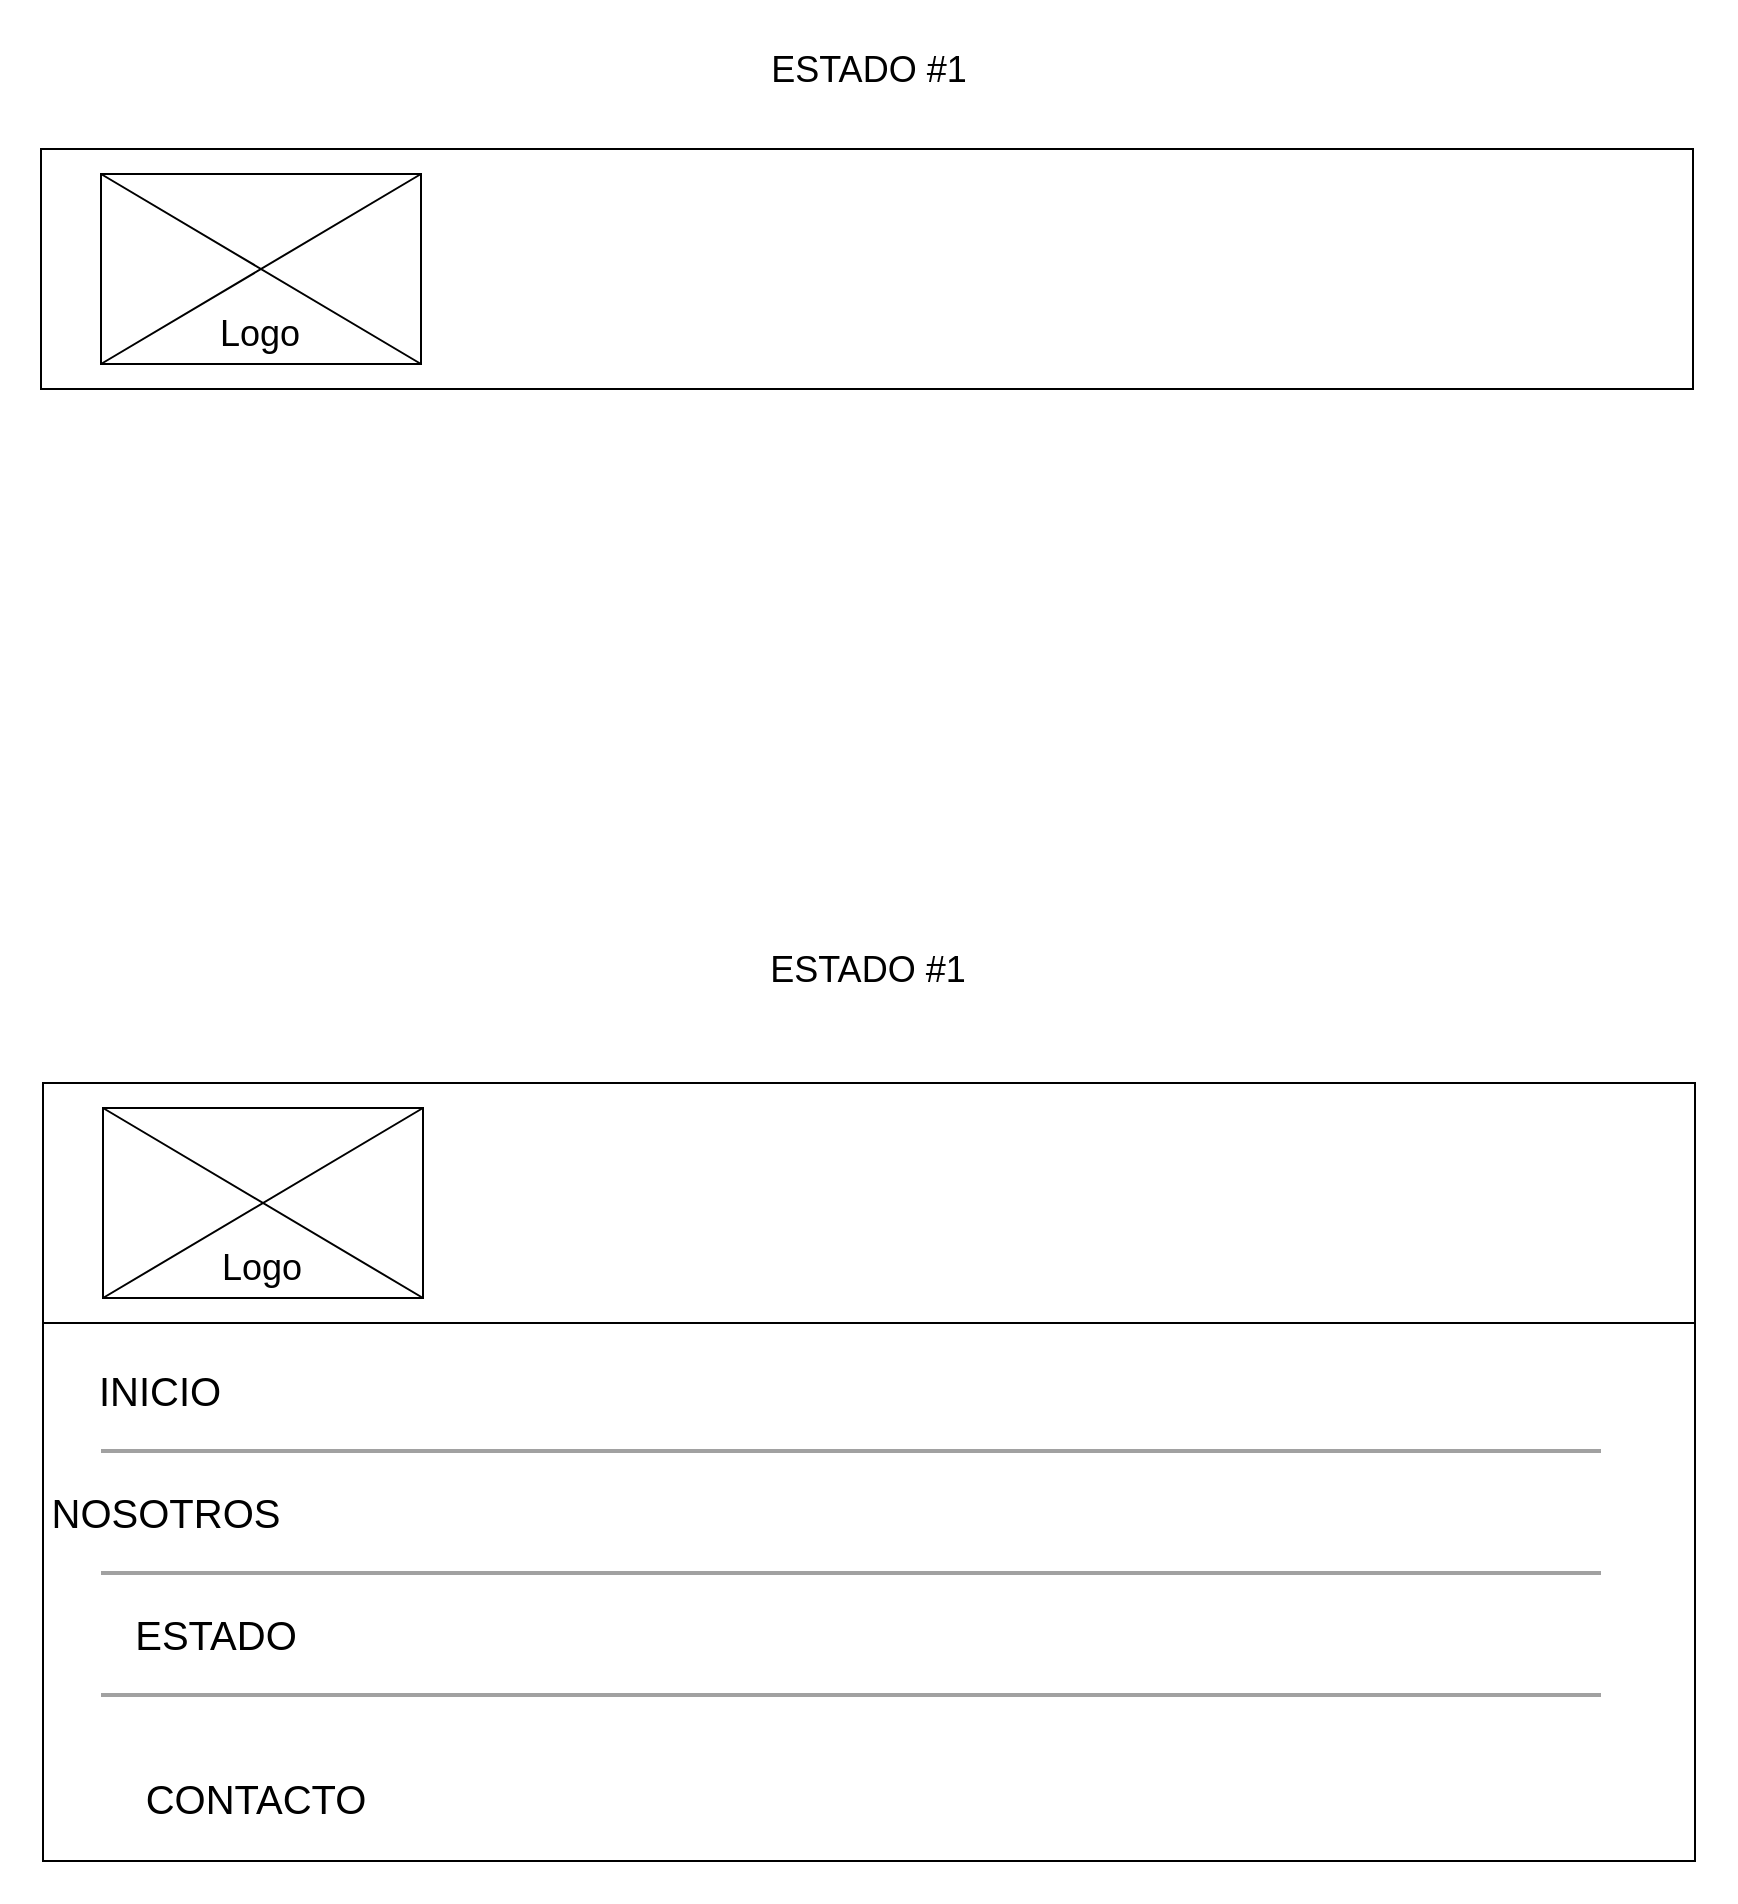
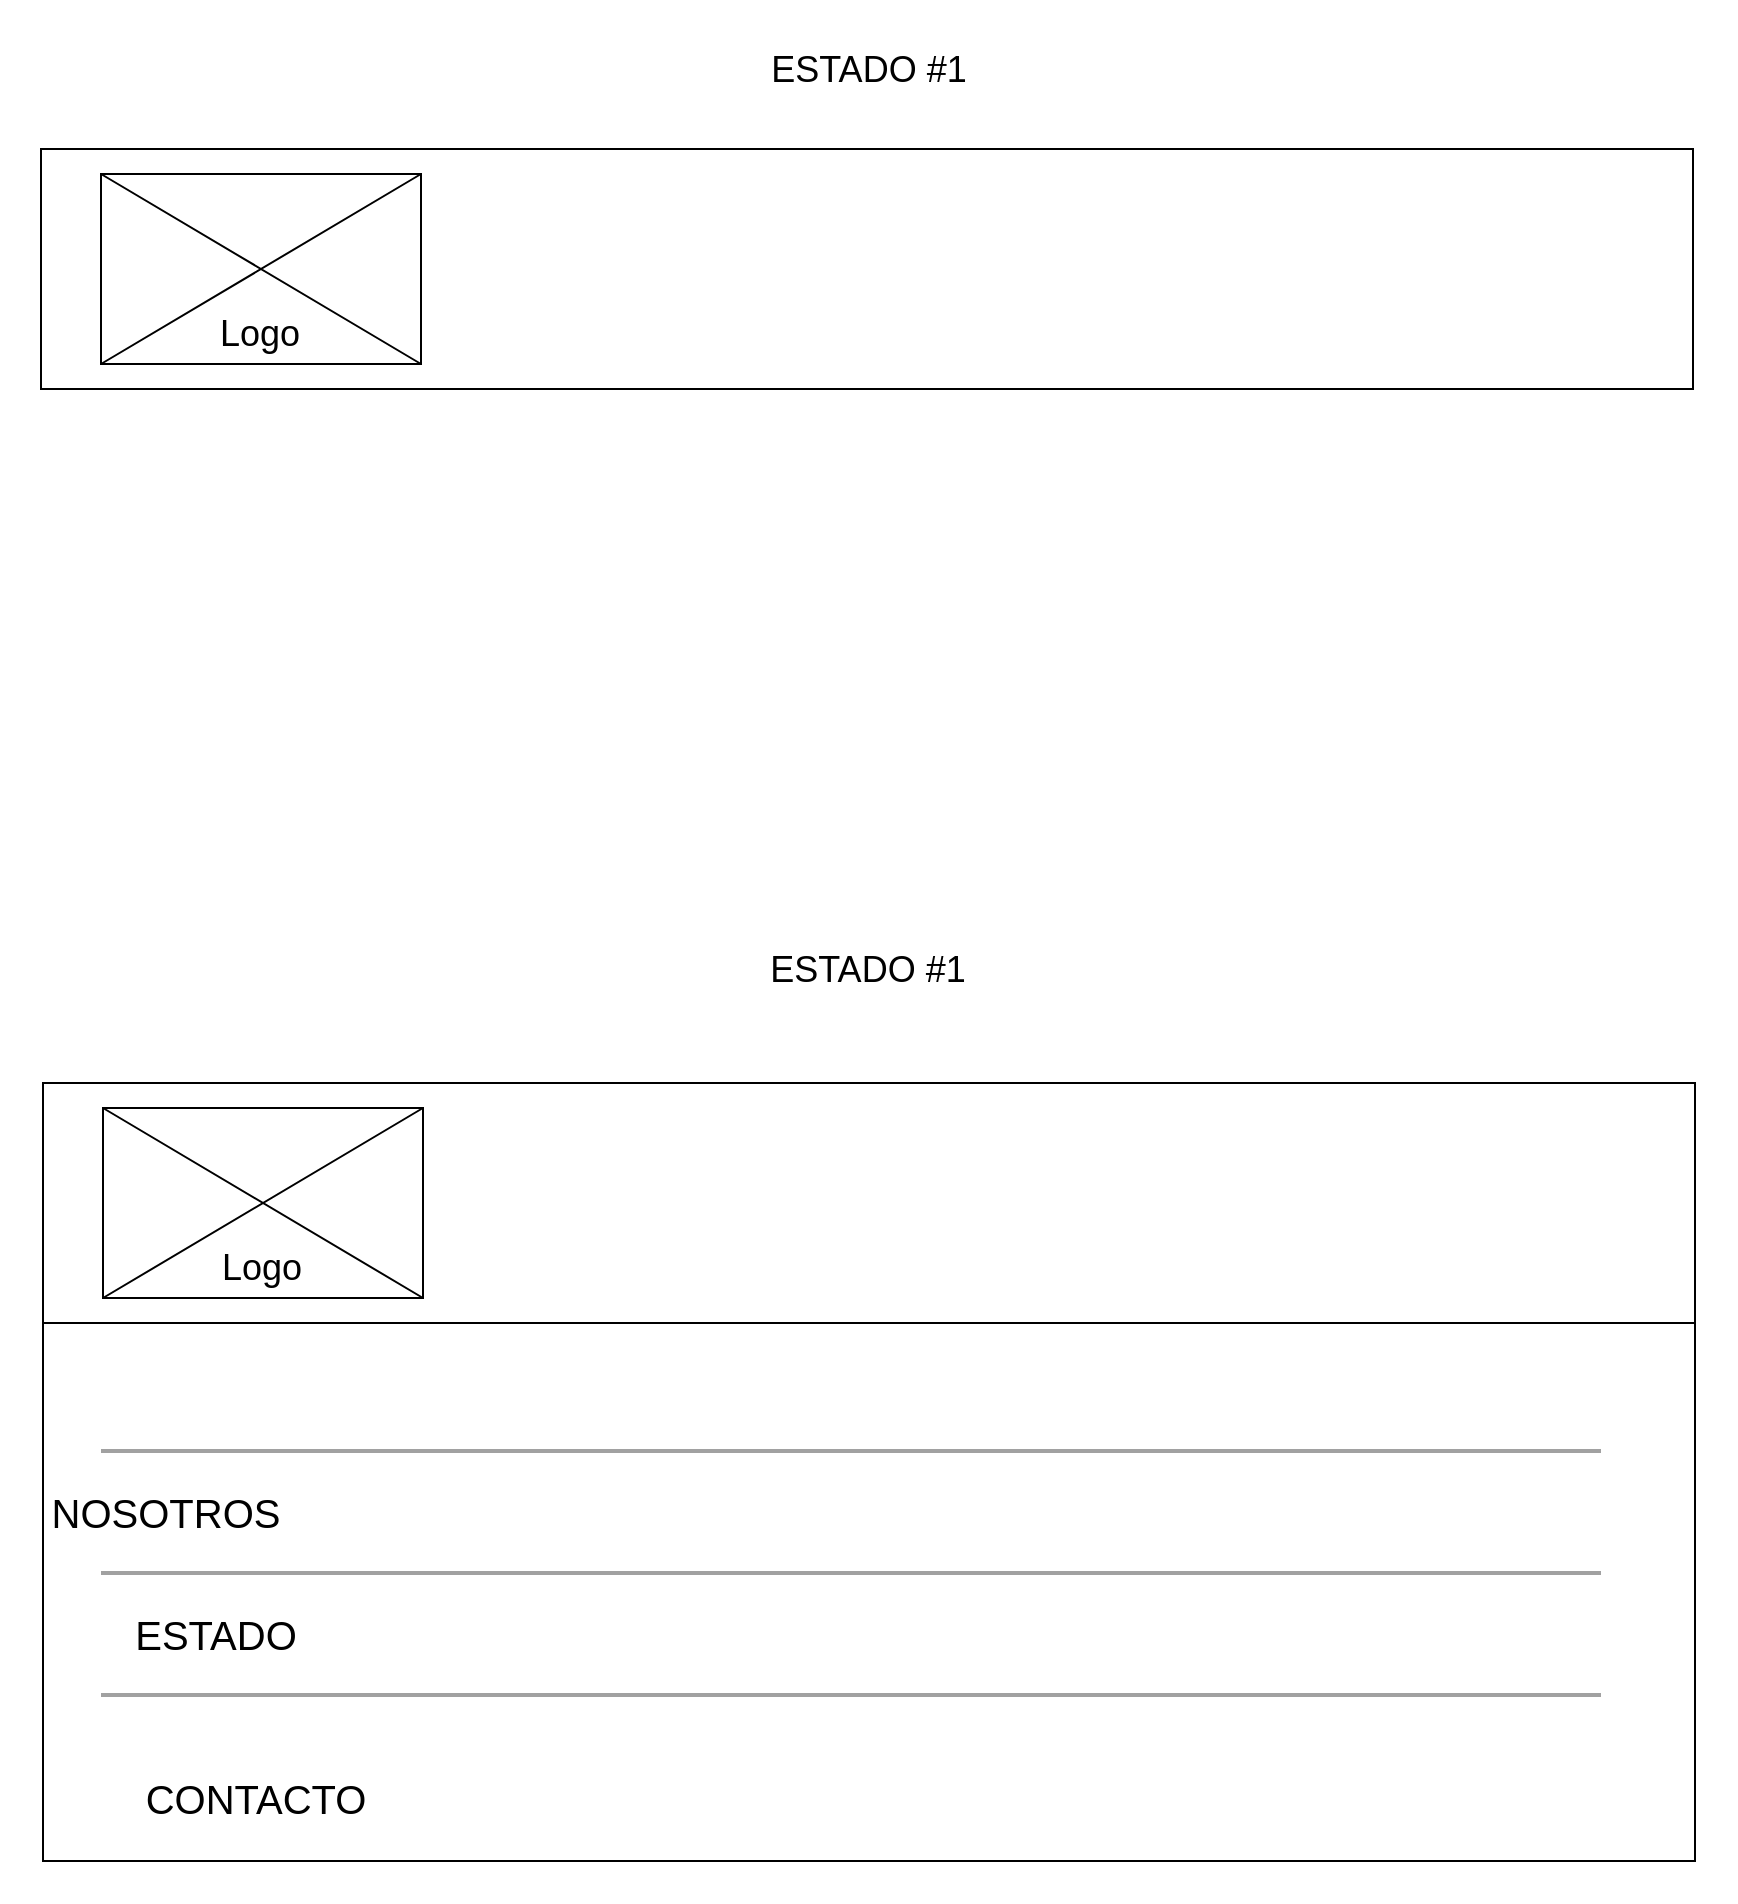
node "INICIO": removed
